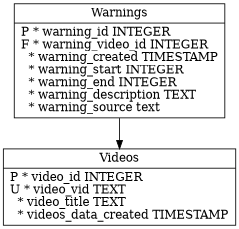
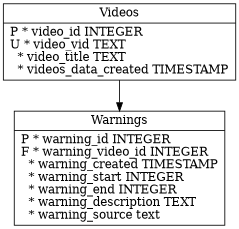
edge "Warnings" -> "Videos": reversed
